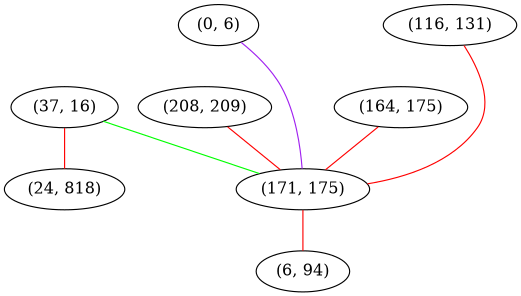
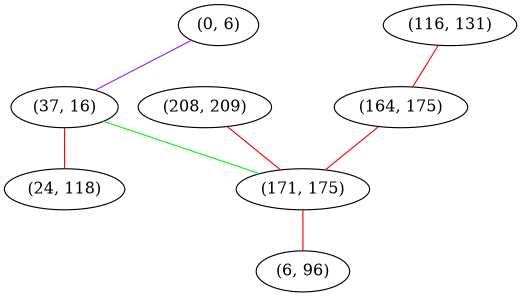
edge "(0, 6)" -- "(171, 175)": now "(0, 6)" -- "(37, 16)"
edge "(116, 131)" -- "(171, 175)": now "(116, 131)" -- "(164, 175)"
node "(24, 818)": label "(24, 818)" -> "(24, 118)"
node "(6, 94)": label "(6, 94)" -> "(6, 96)"
